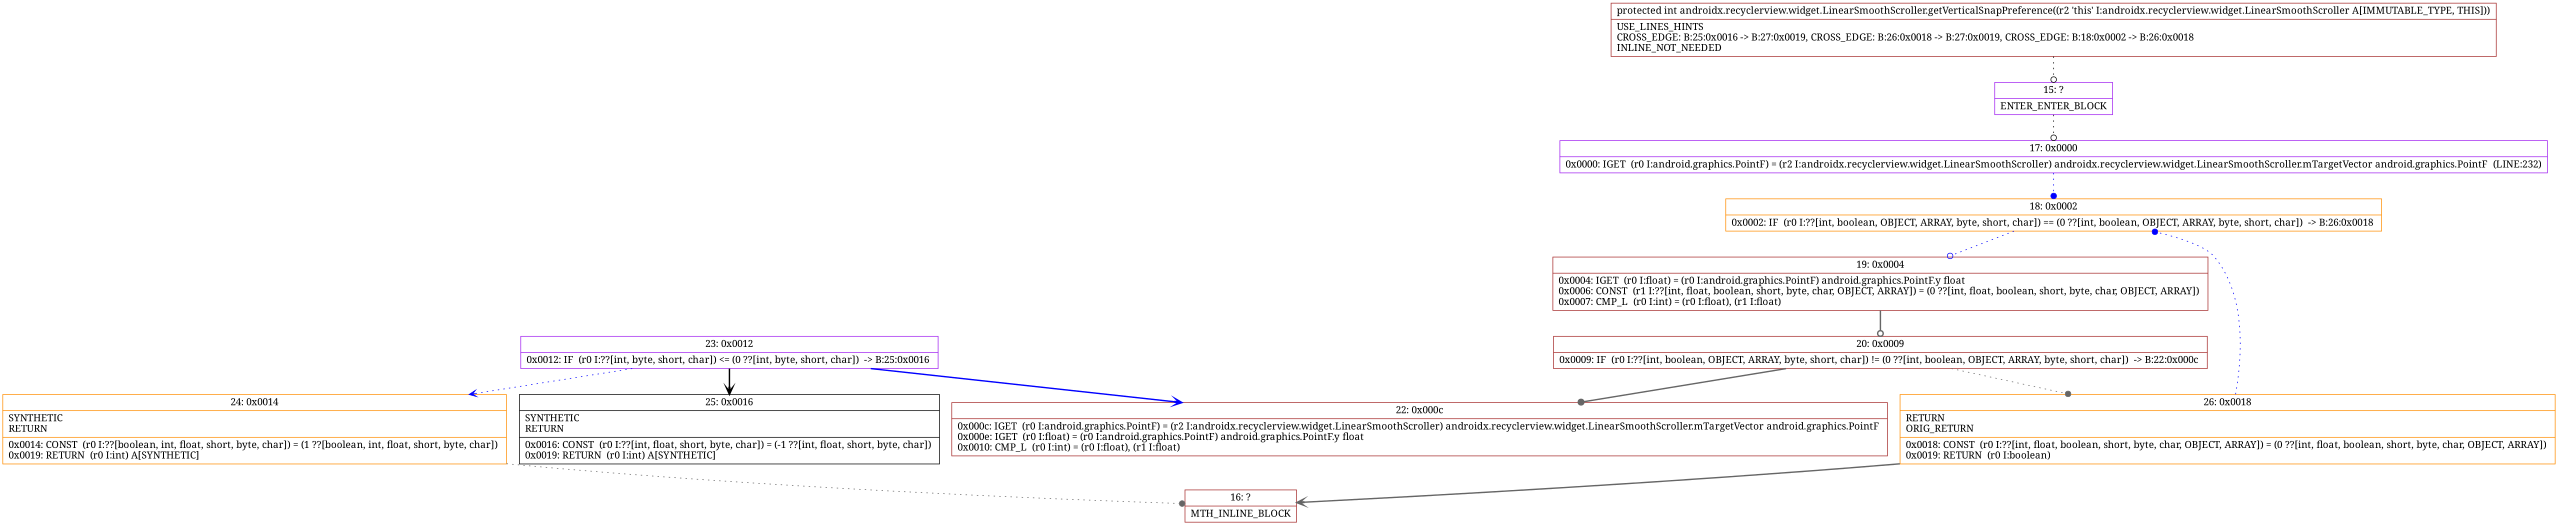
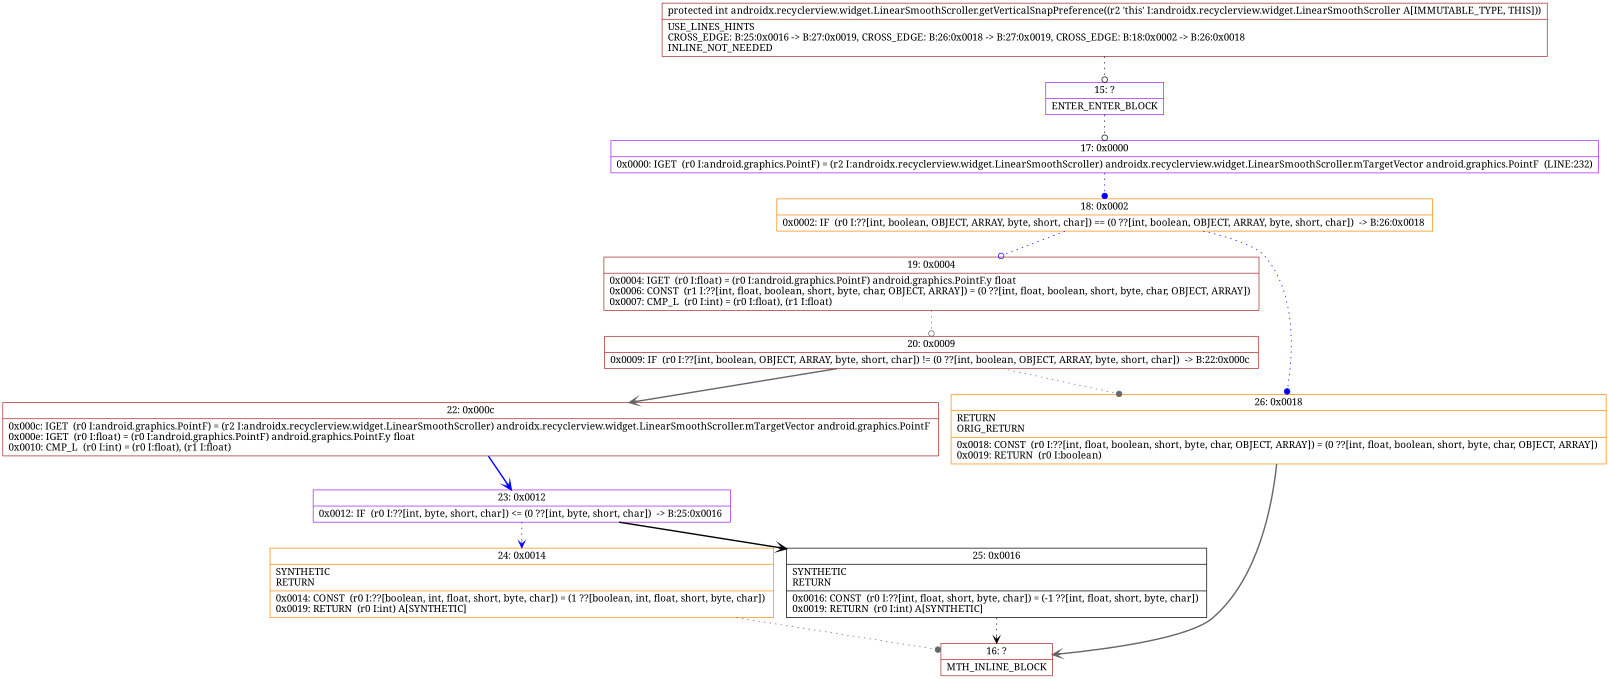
edge "26: 0x0018" -> "18: 0x0002": reversed
edge "19: 0x0004" -> "20: 0x0009": style bold -> dotted
edge "23: 0x0012" -> "22: 0x000c": reversed
edge "20: 0x0009" -> "22: 0x000c": arrowhead dot -> vee
edge "25: 0x0016" -> "16: ?": added
